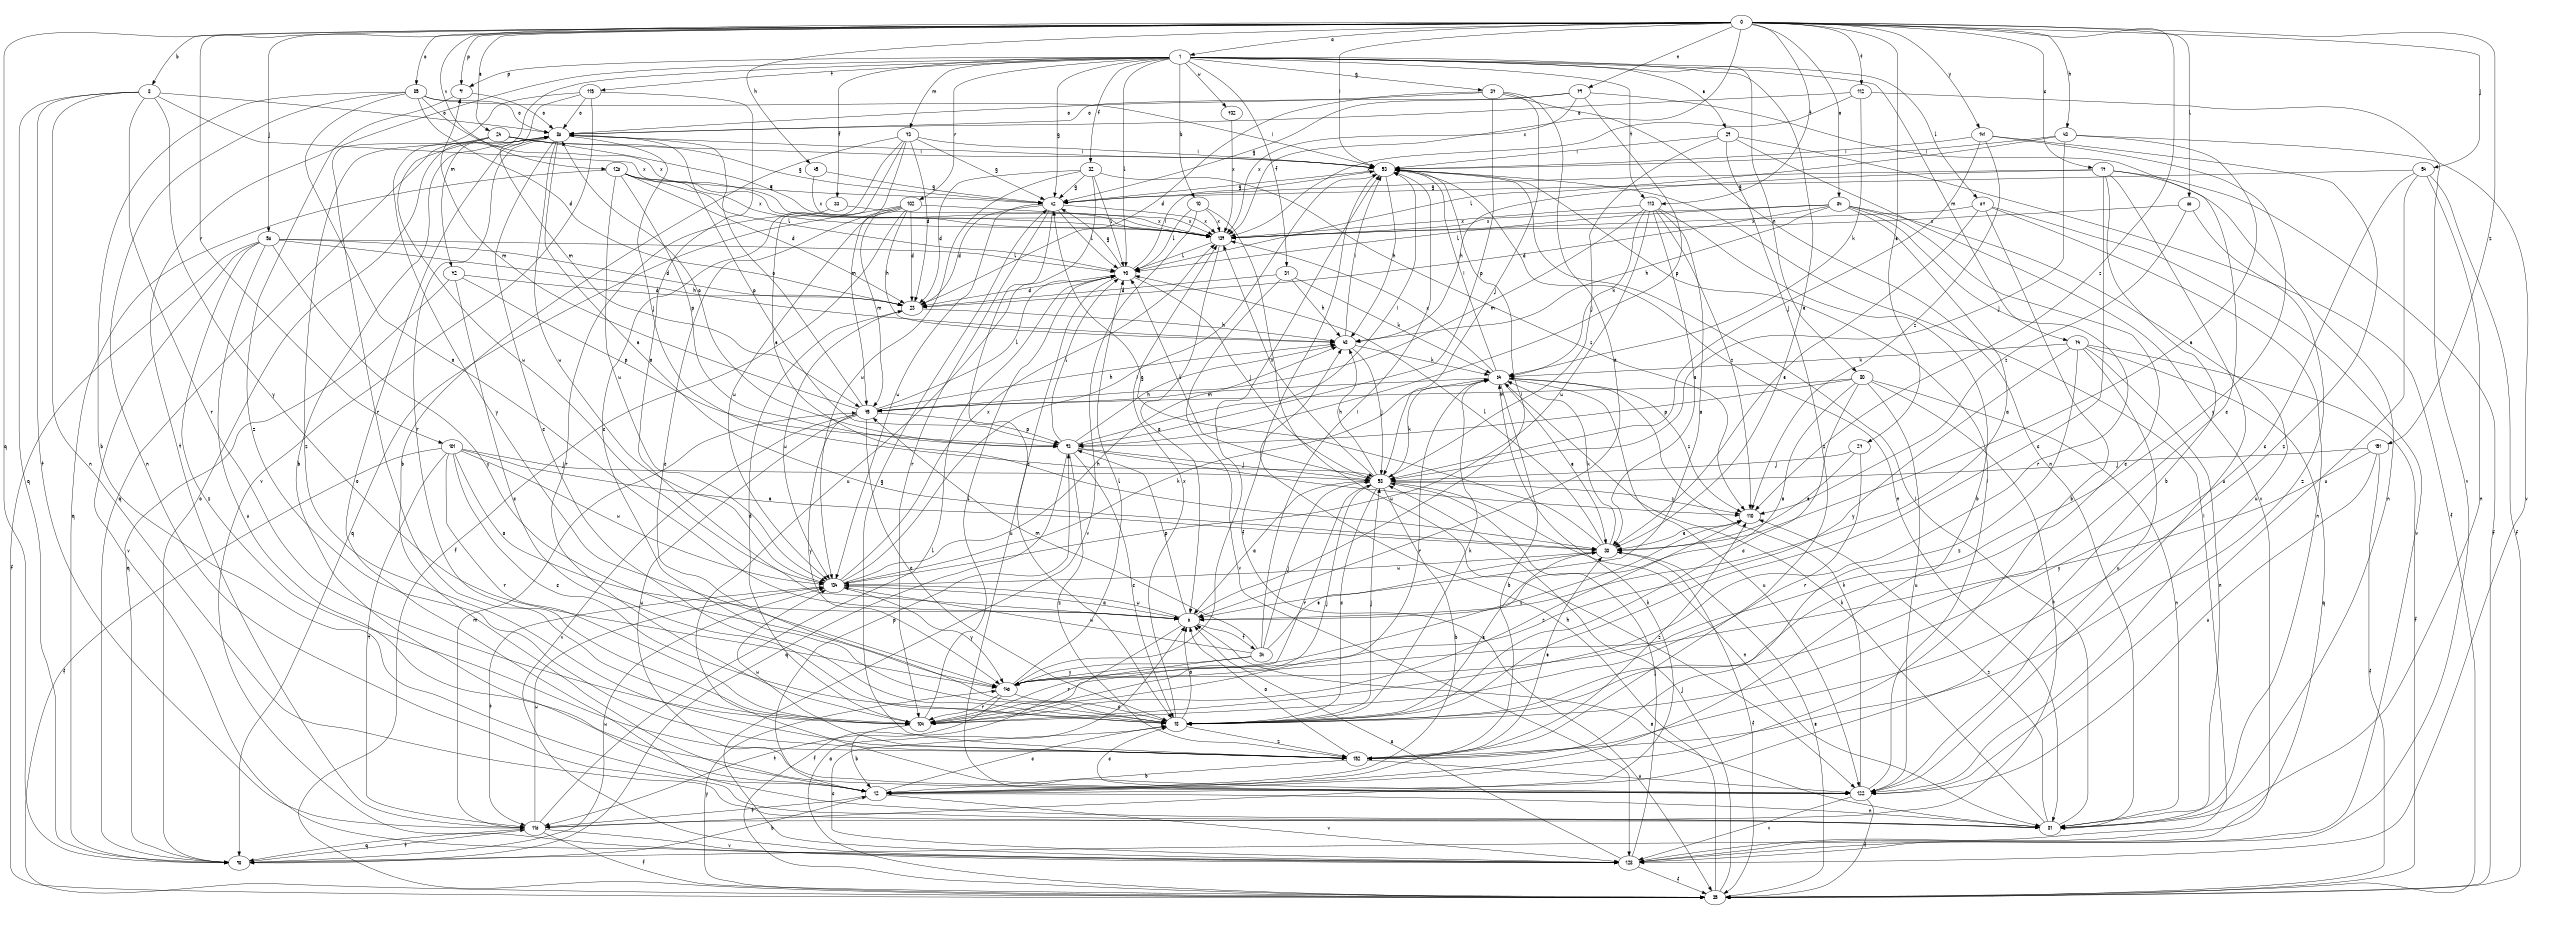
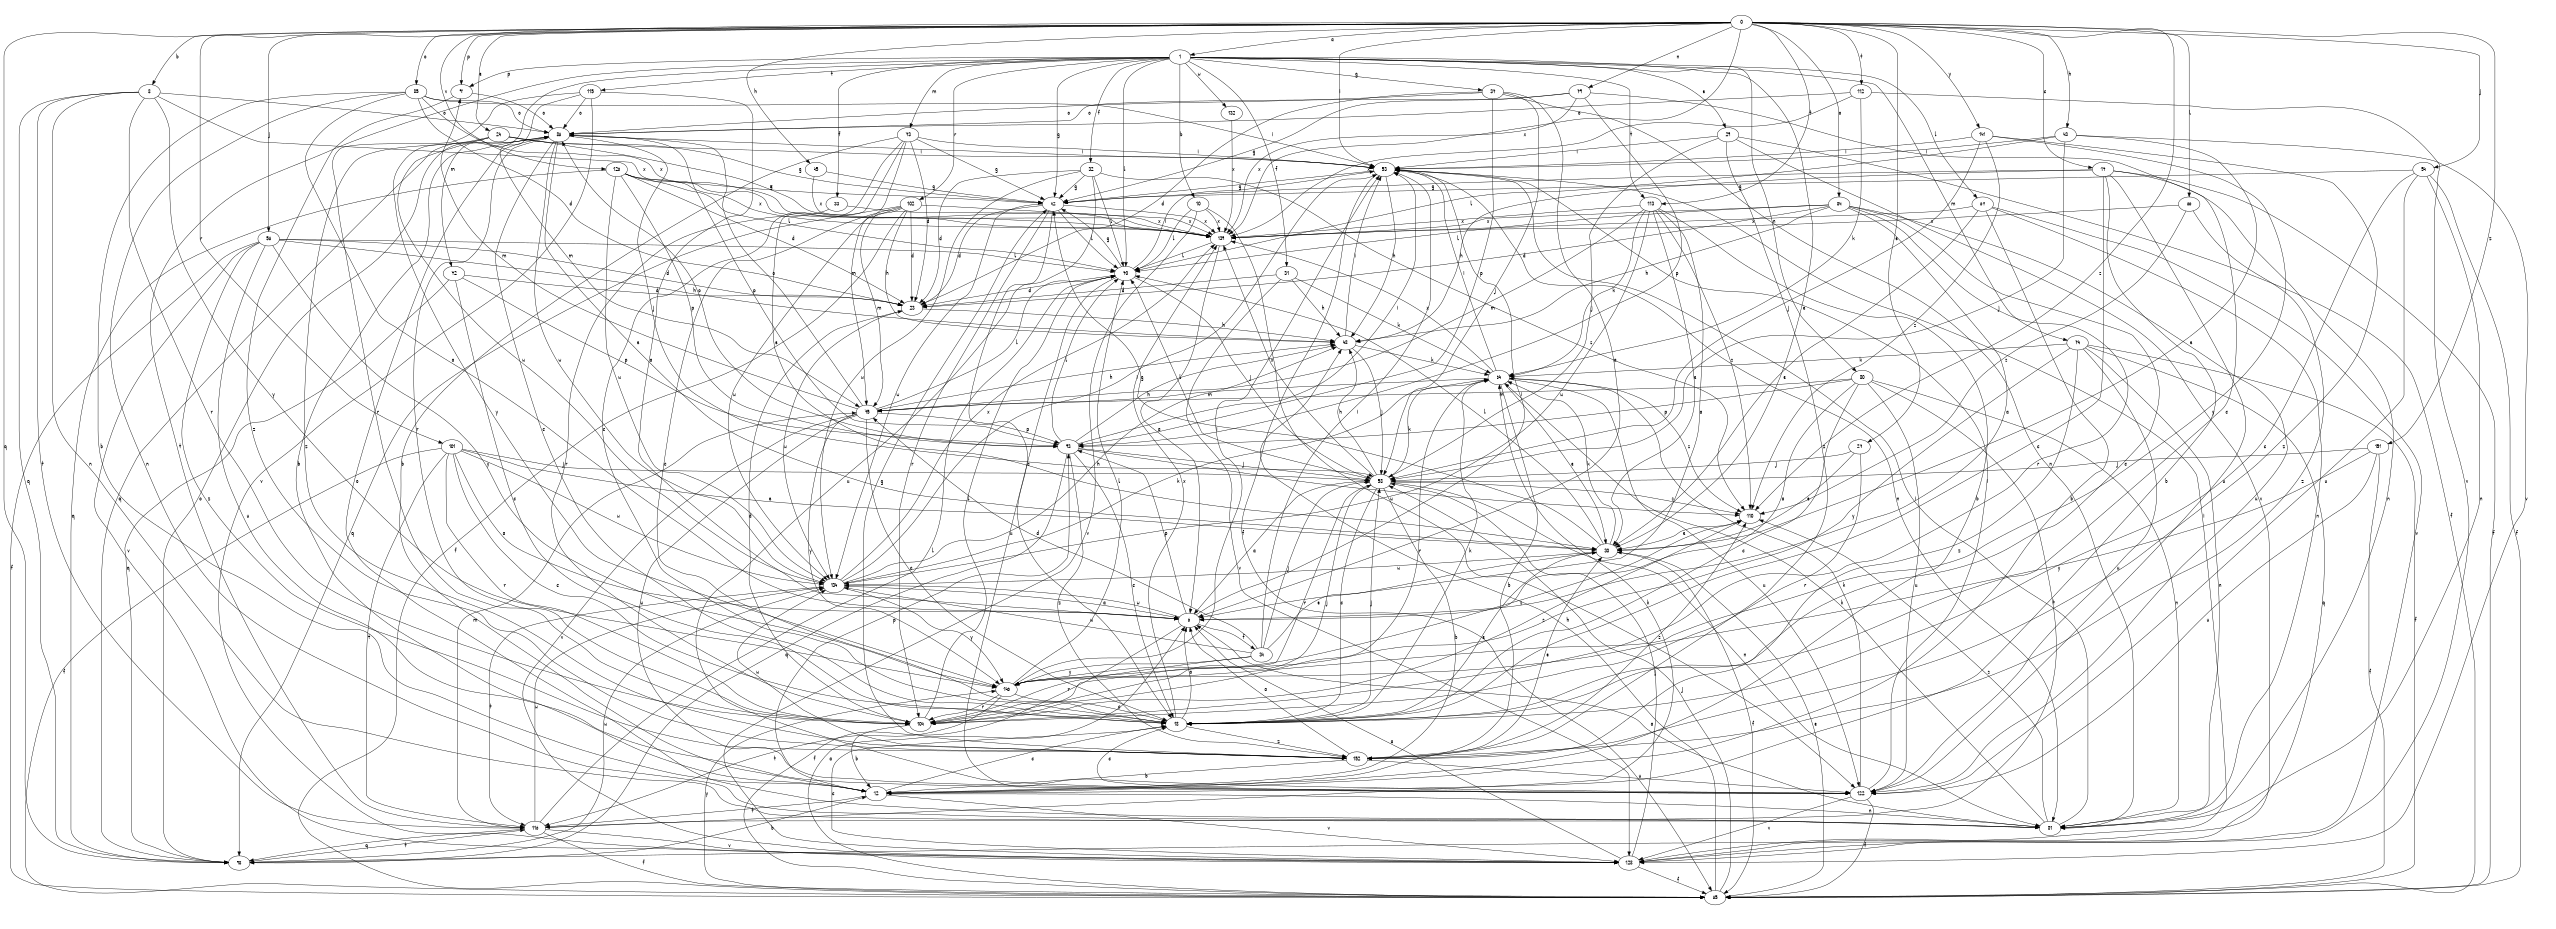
node "732": label "732" -> "132"
edge "34" -> "75": label "m" -> "d"
node "35": label "35" -> "65"
